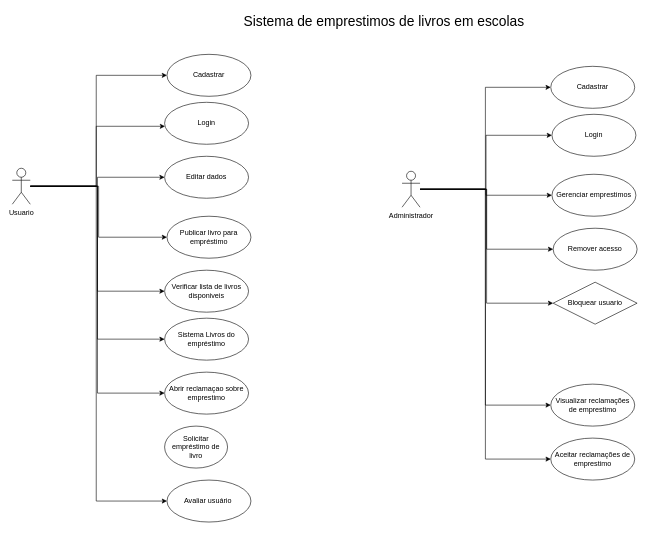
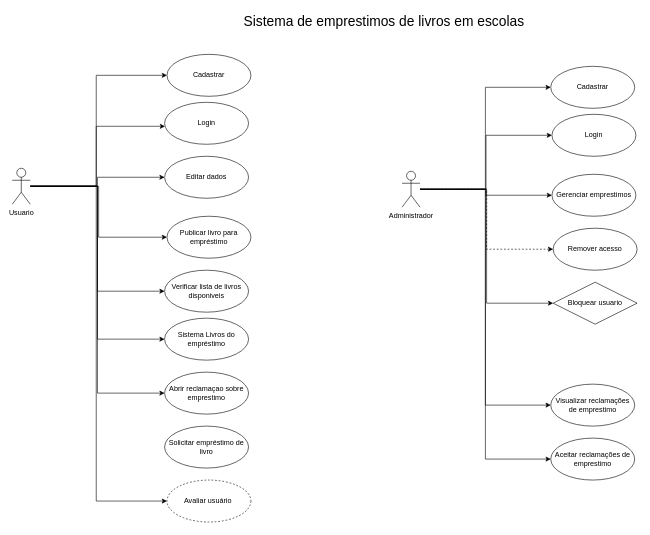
edge "Administrador" -> "Remover acesso": style solid -> dashed
node "Solicitar empréstimo de livro": size 63x42 -> 84x42
node "Avaliar usuário": style solid -> dashed
